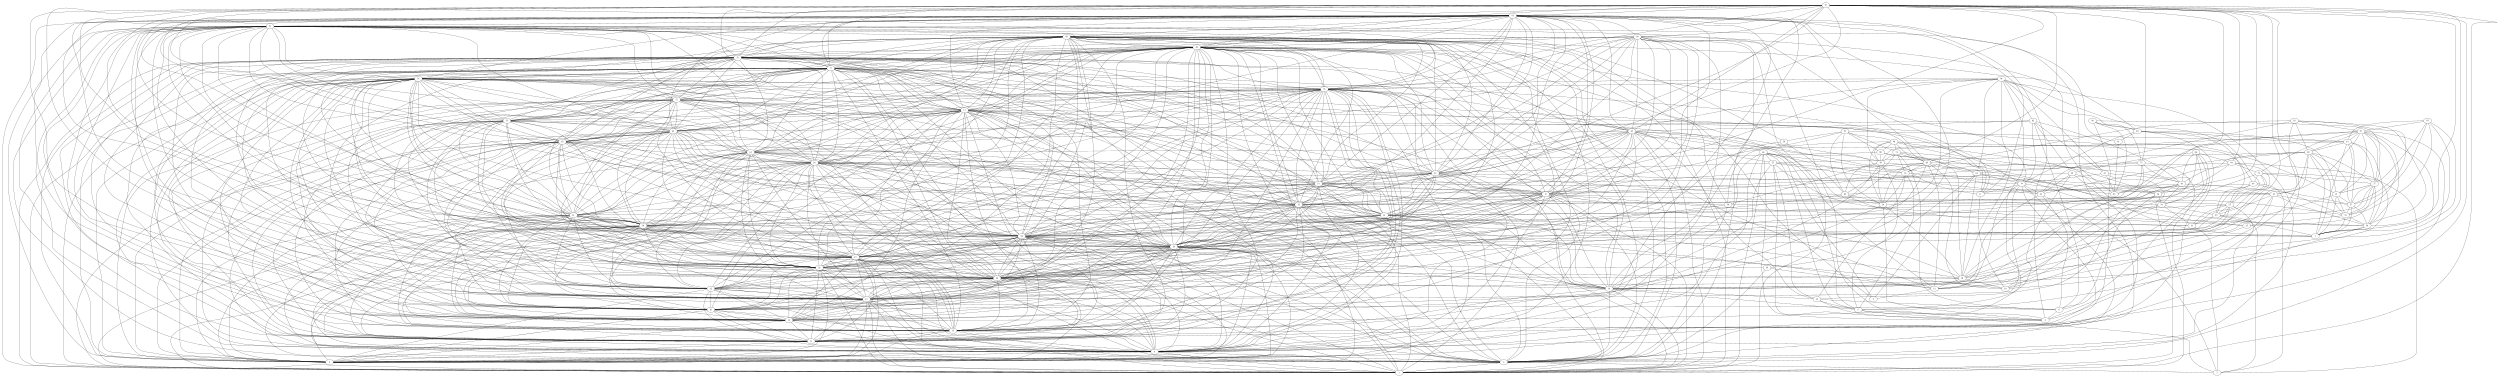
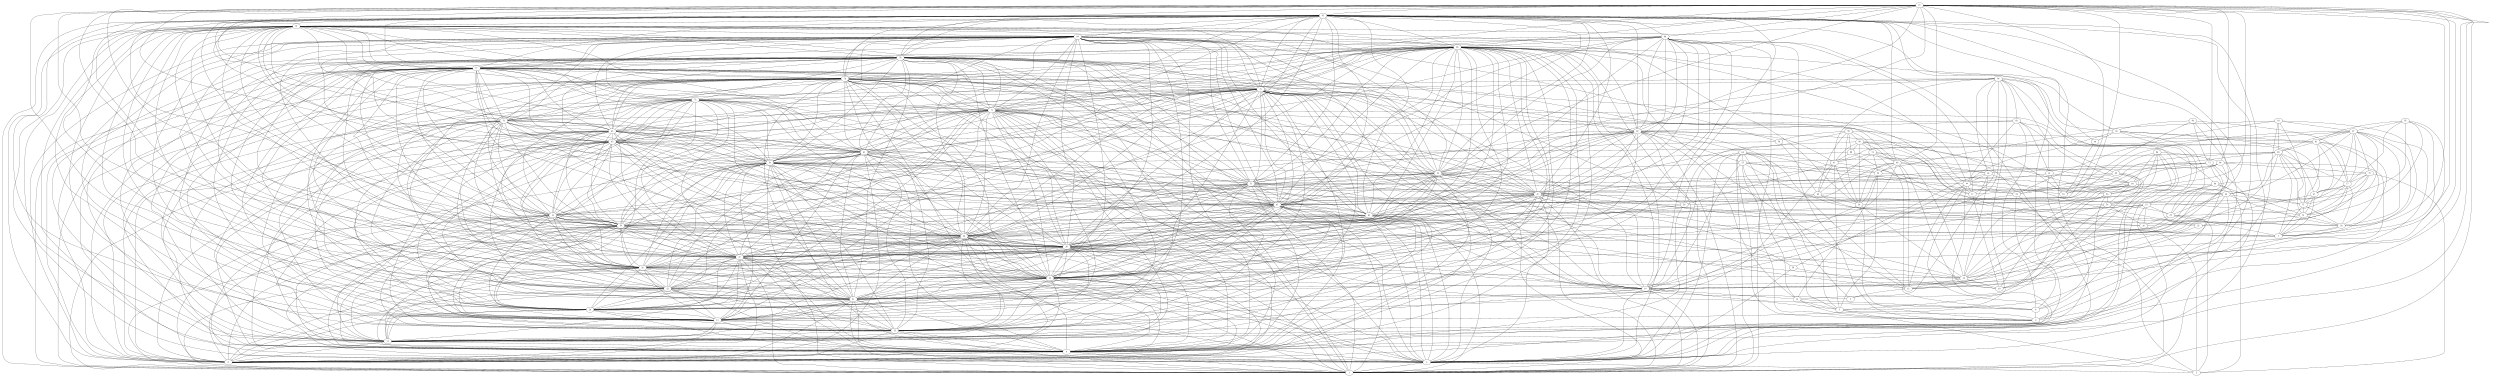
edge "20" -> "72": removed
edge "21" -> "75": removed
